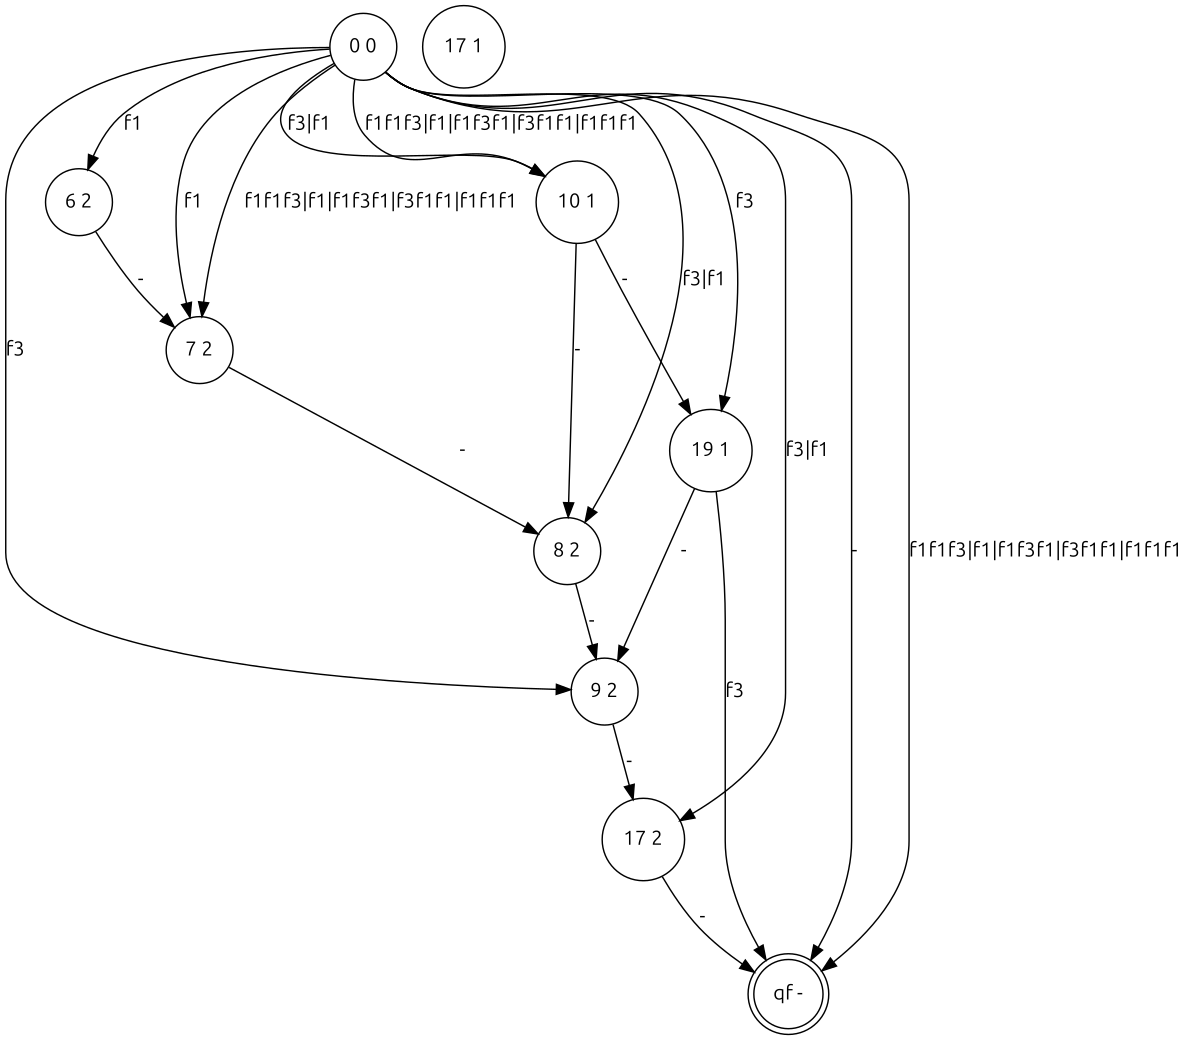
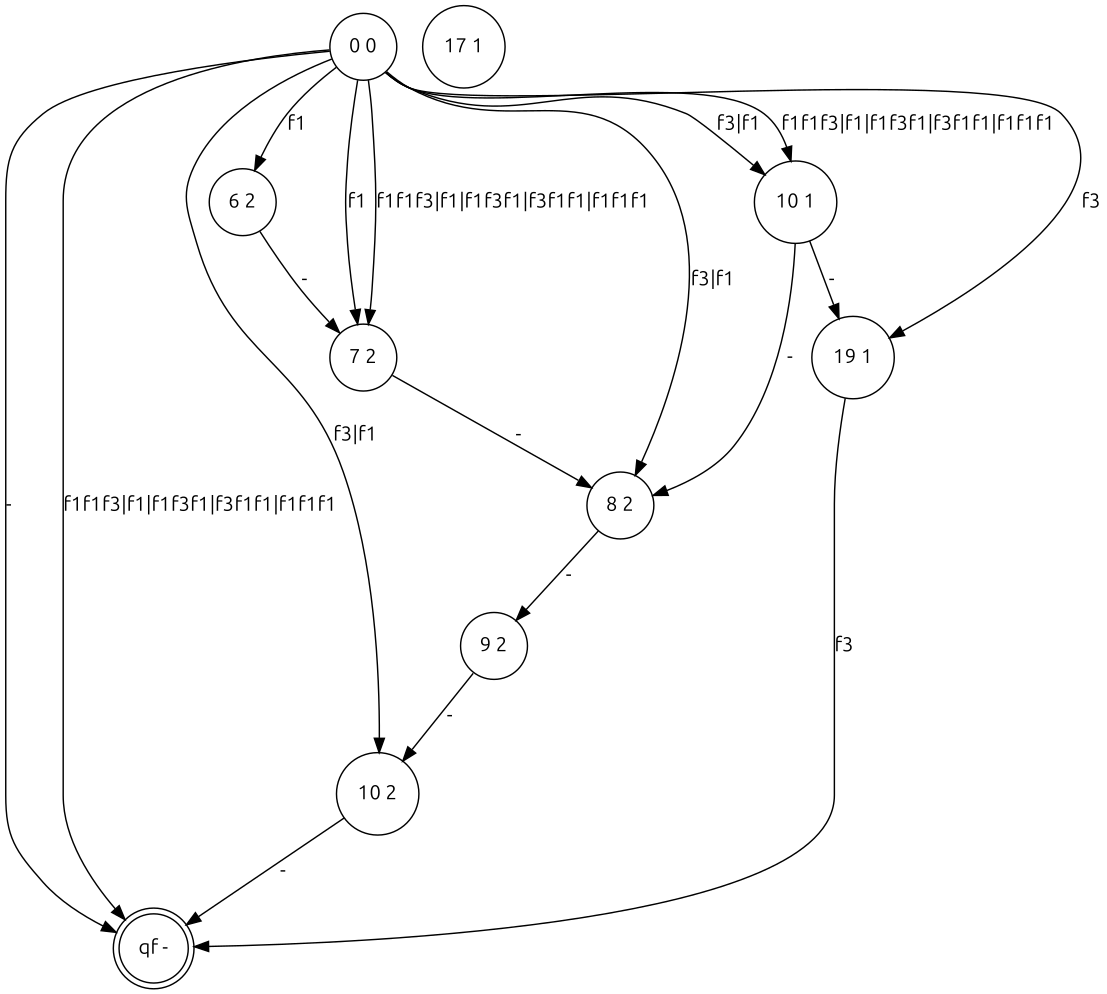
edge "0 0" -> "9 2": removed, label "f3"
edge "19 1" -> "9 2": removed, label "-"
node "17 2": label "17 2" -> "10 2"
